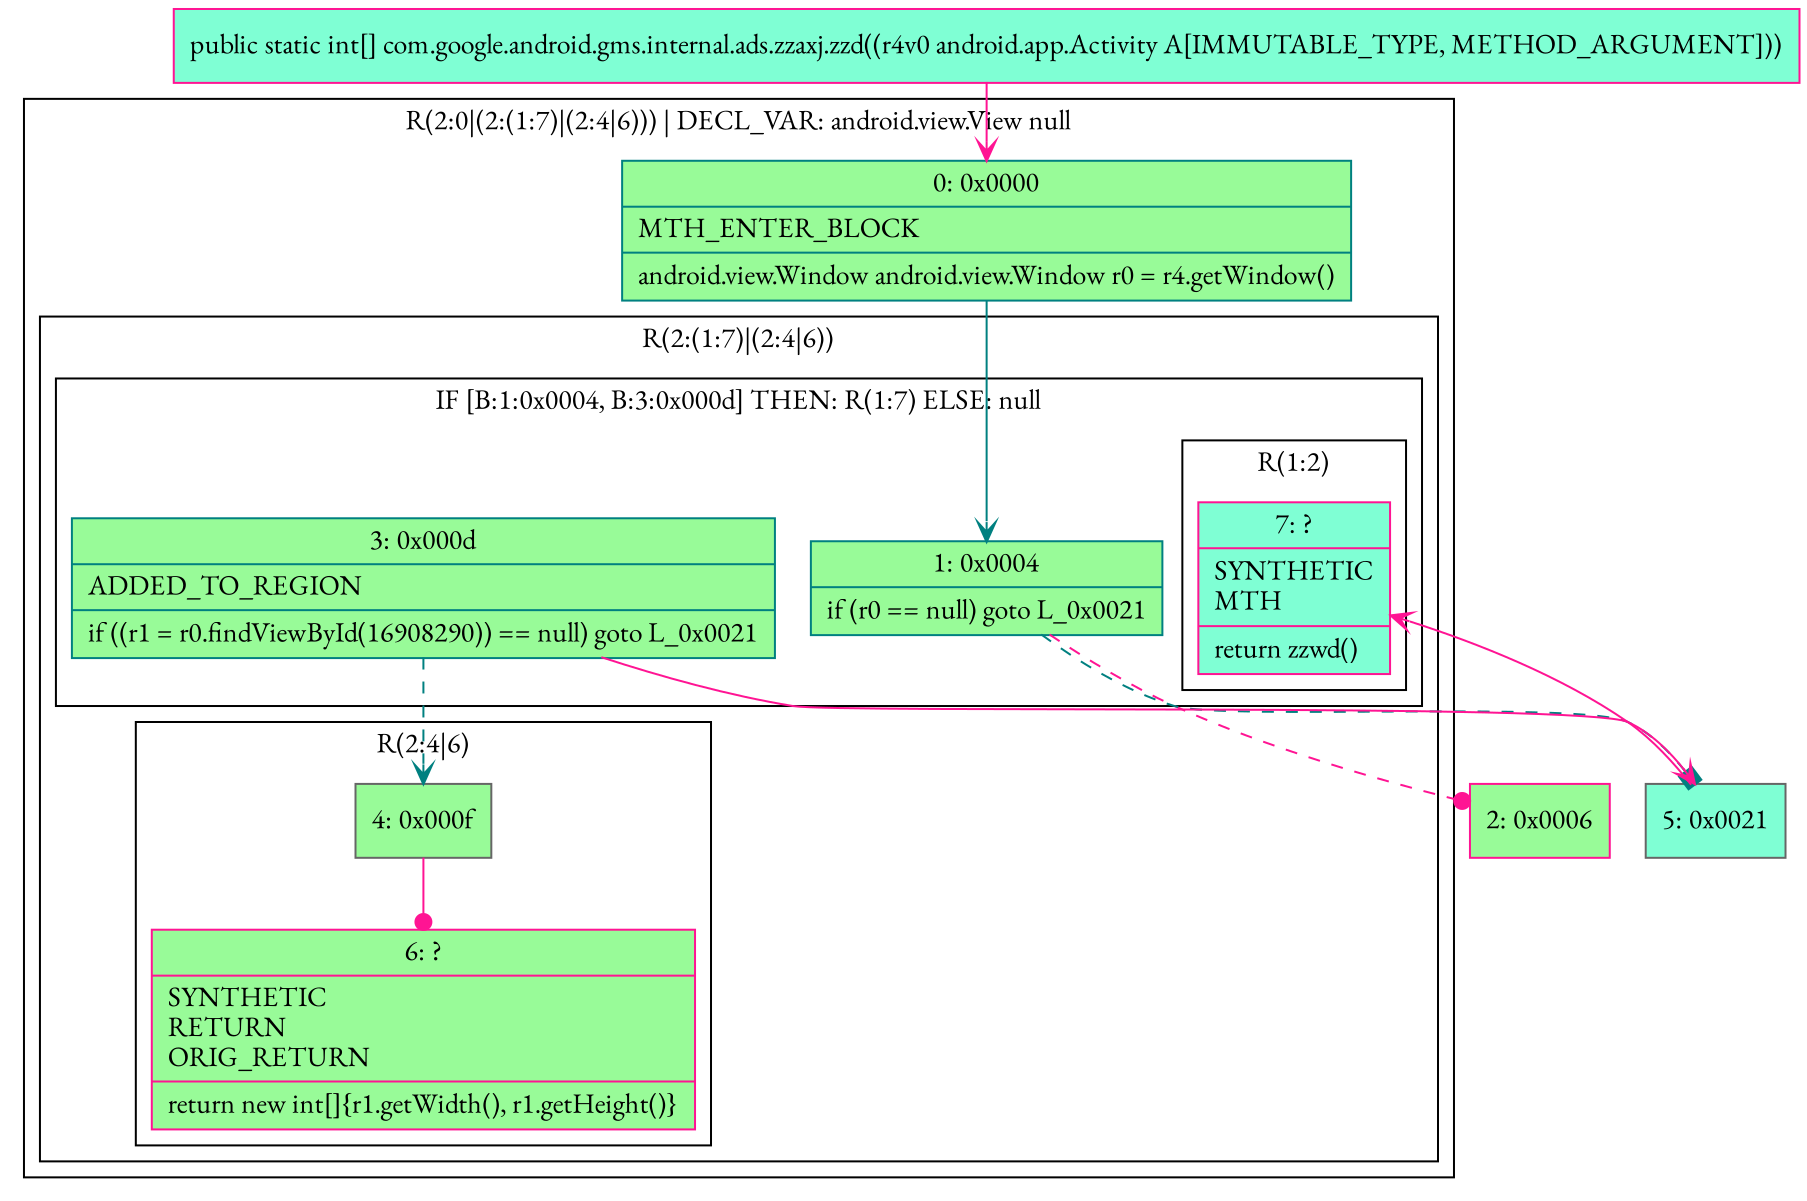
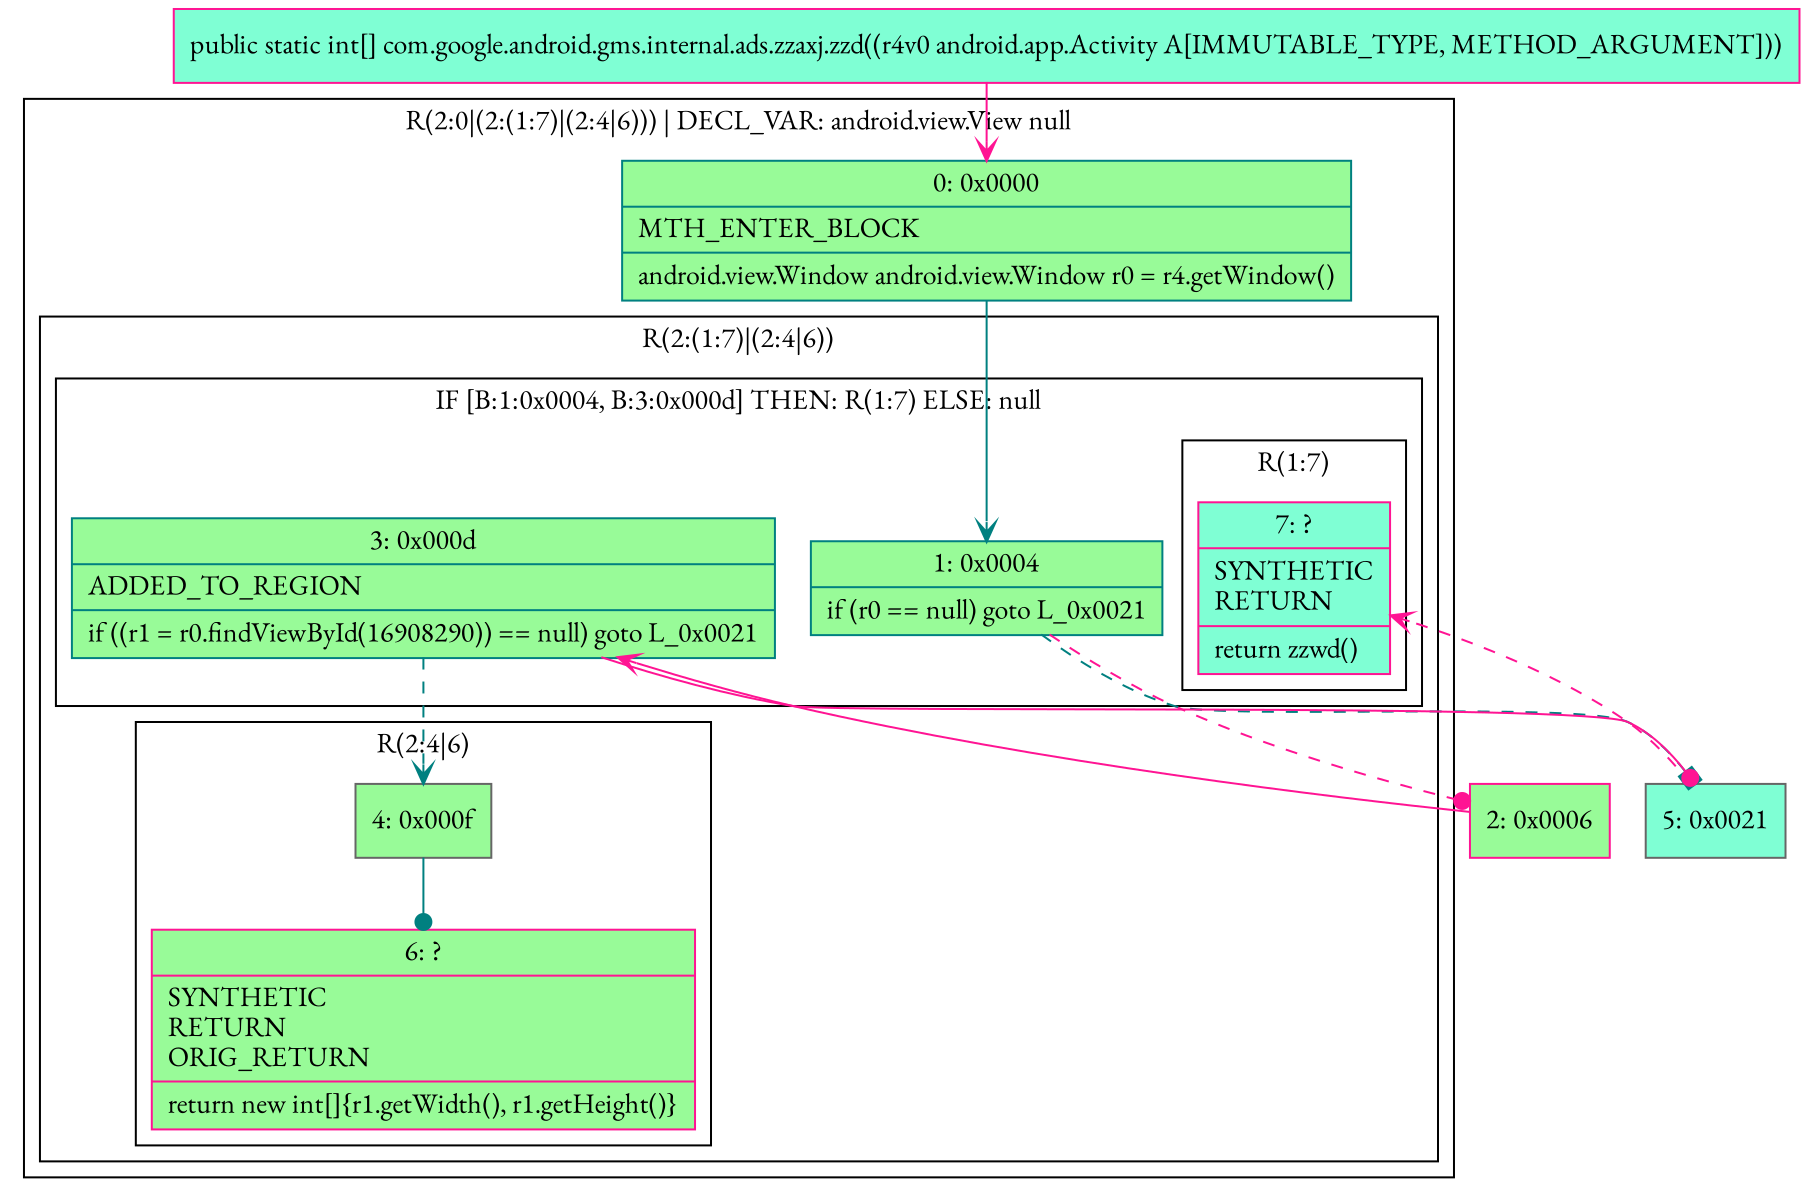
cluster "R(1:2)": label "R(1:2)" -> "R(1:7)"
node "7: ?": text "MTH" -> "RETURN"
edge "5: 0x0021" -> "7: ?": style solid -> dashed
edge "3: 0x000d" -> "5: 0x0021": arrowhead vee -> dot
edge "2: 0x0006" -> "3: 0x000d": added
edge "4: 0x000f" -> "6: ?": color deeppink -> teal
